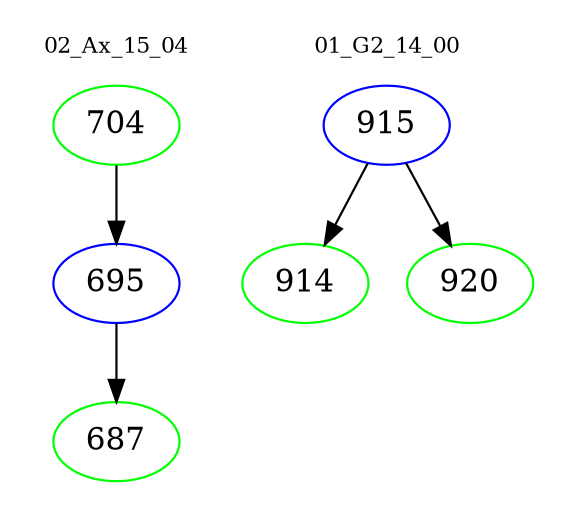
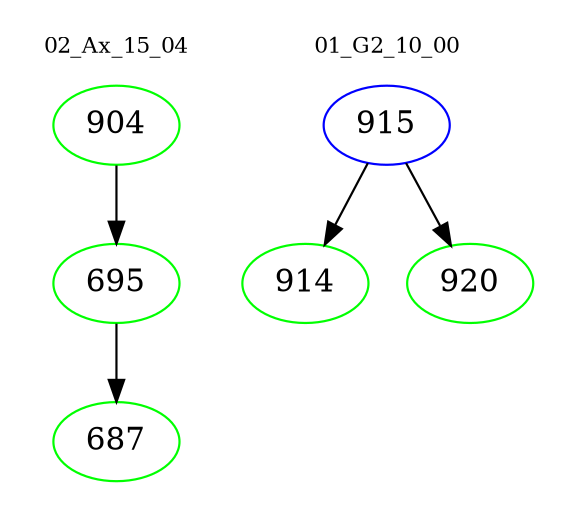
cluster "01_G2_14_00": label "01_G2_14_00" -> "01_G2_10_00"
node "704": label "704" -> "904"
node "695": color blue -> green
